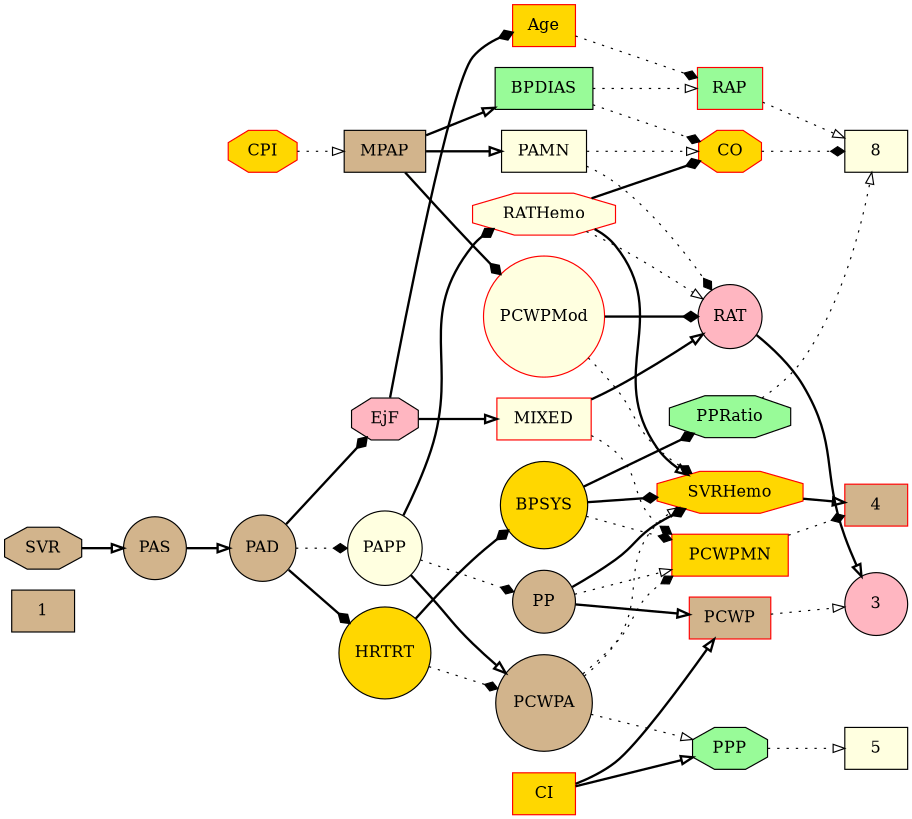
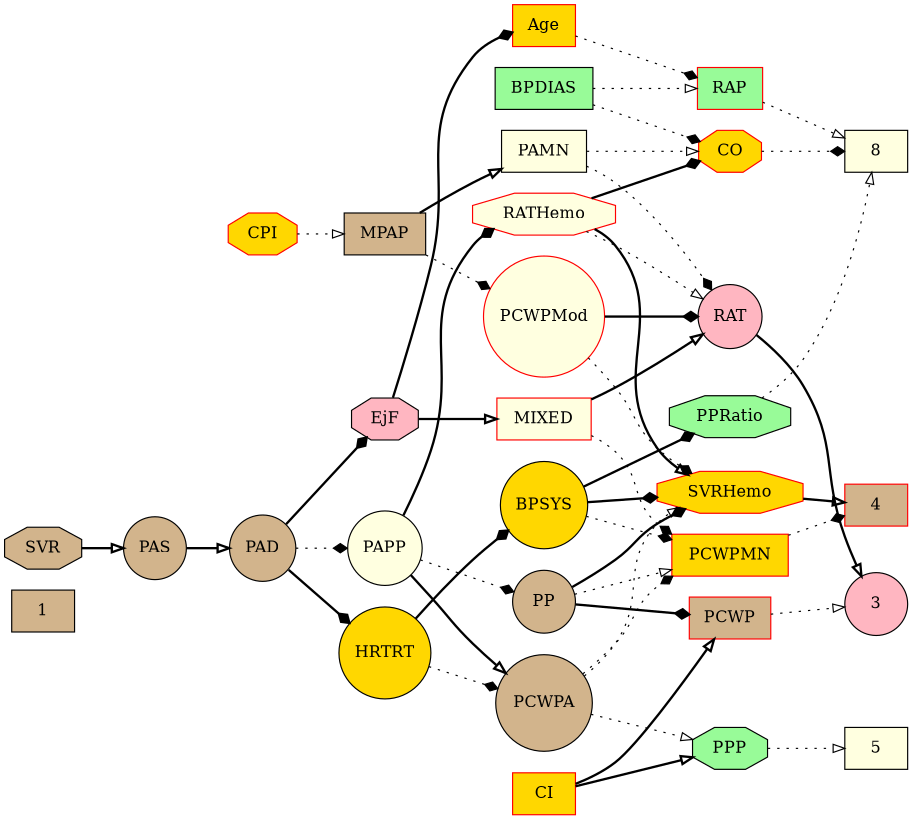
edge "MPAP" -> "BPDIAS": removed
edge "MPAP" -> "PCWPMod": style bold -> dotted
edge "PP" -> "PCWP": arrowhead onormal -> diamond
